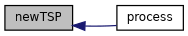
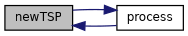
edge "newTSP" -> "process": added
